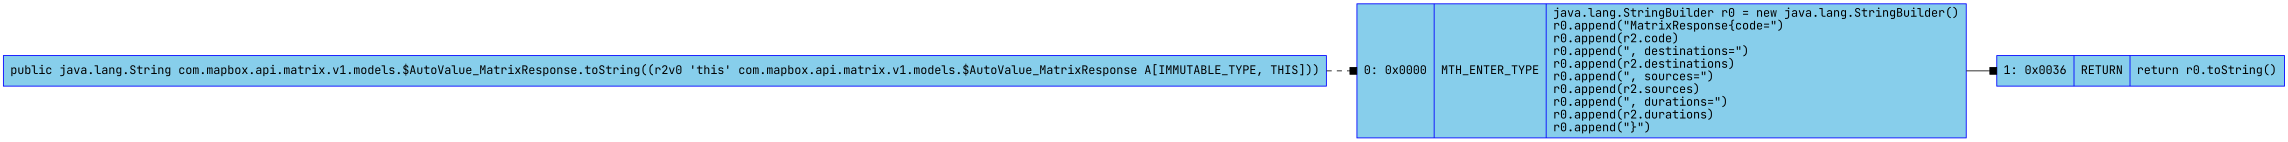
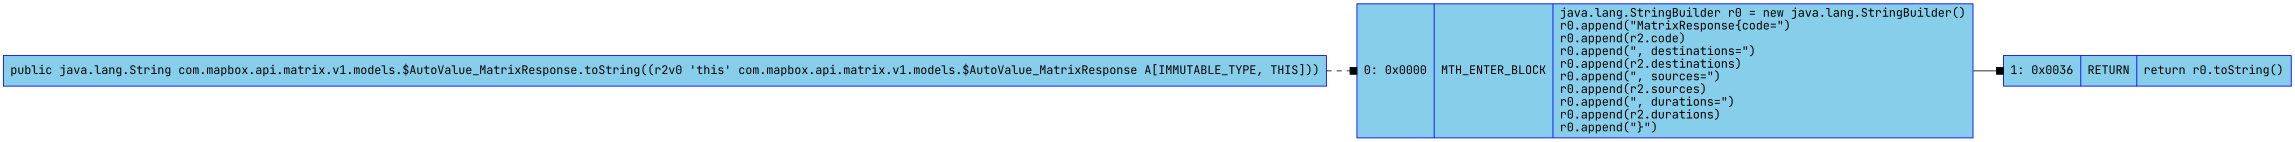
node "0: 0x0000": text "MTH_ENTER_TYPE" -> "MTH_ENTER_BLOCK"
